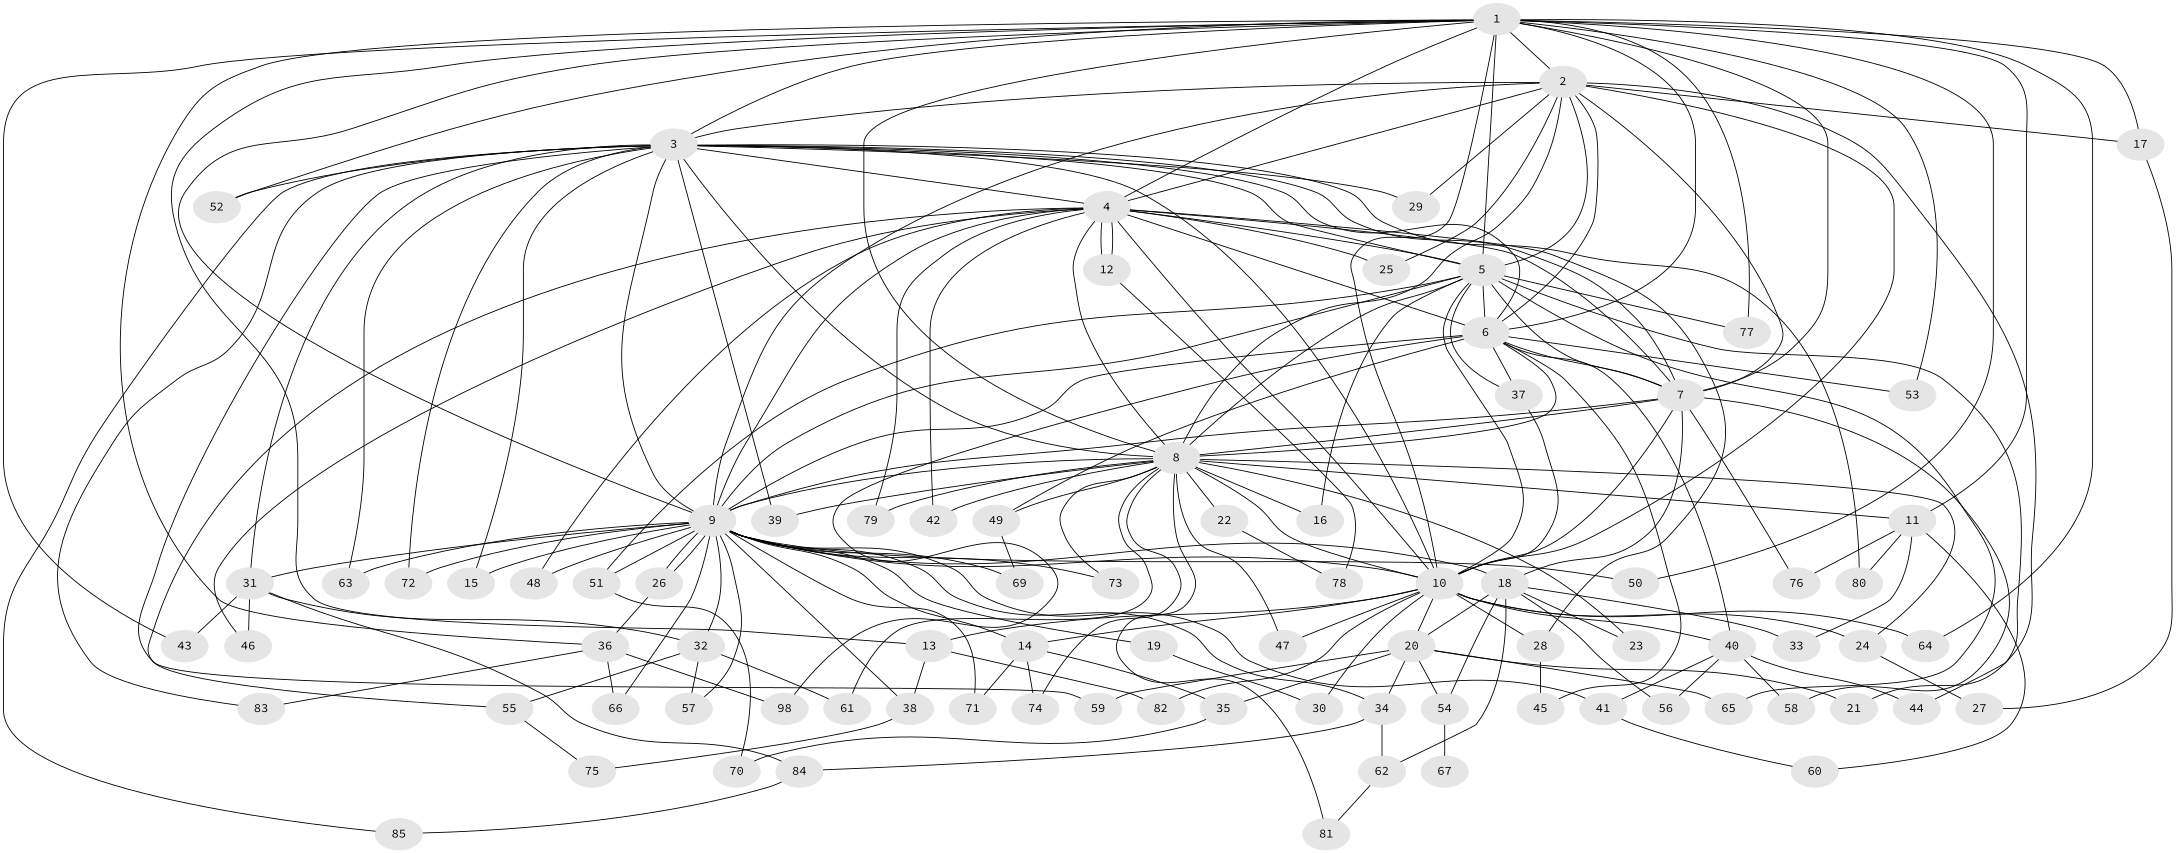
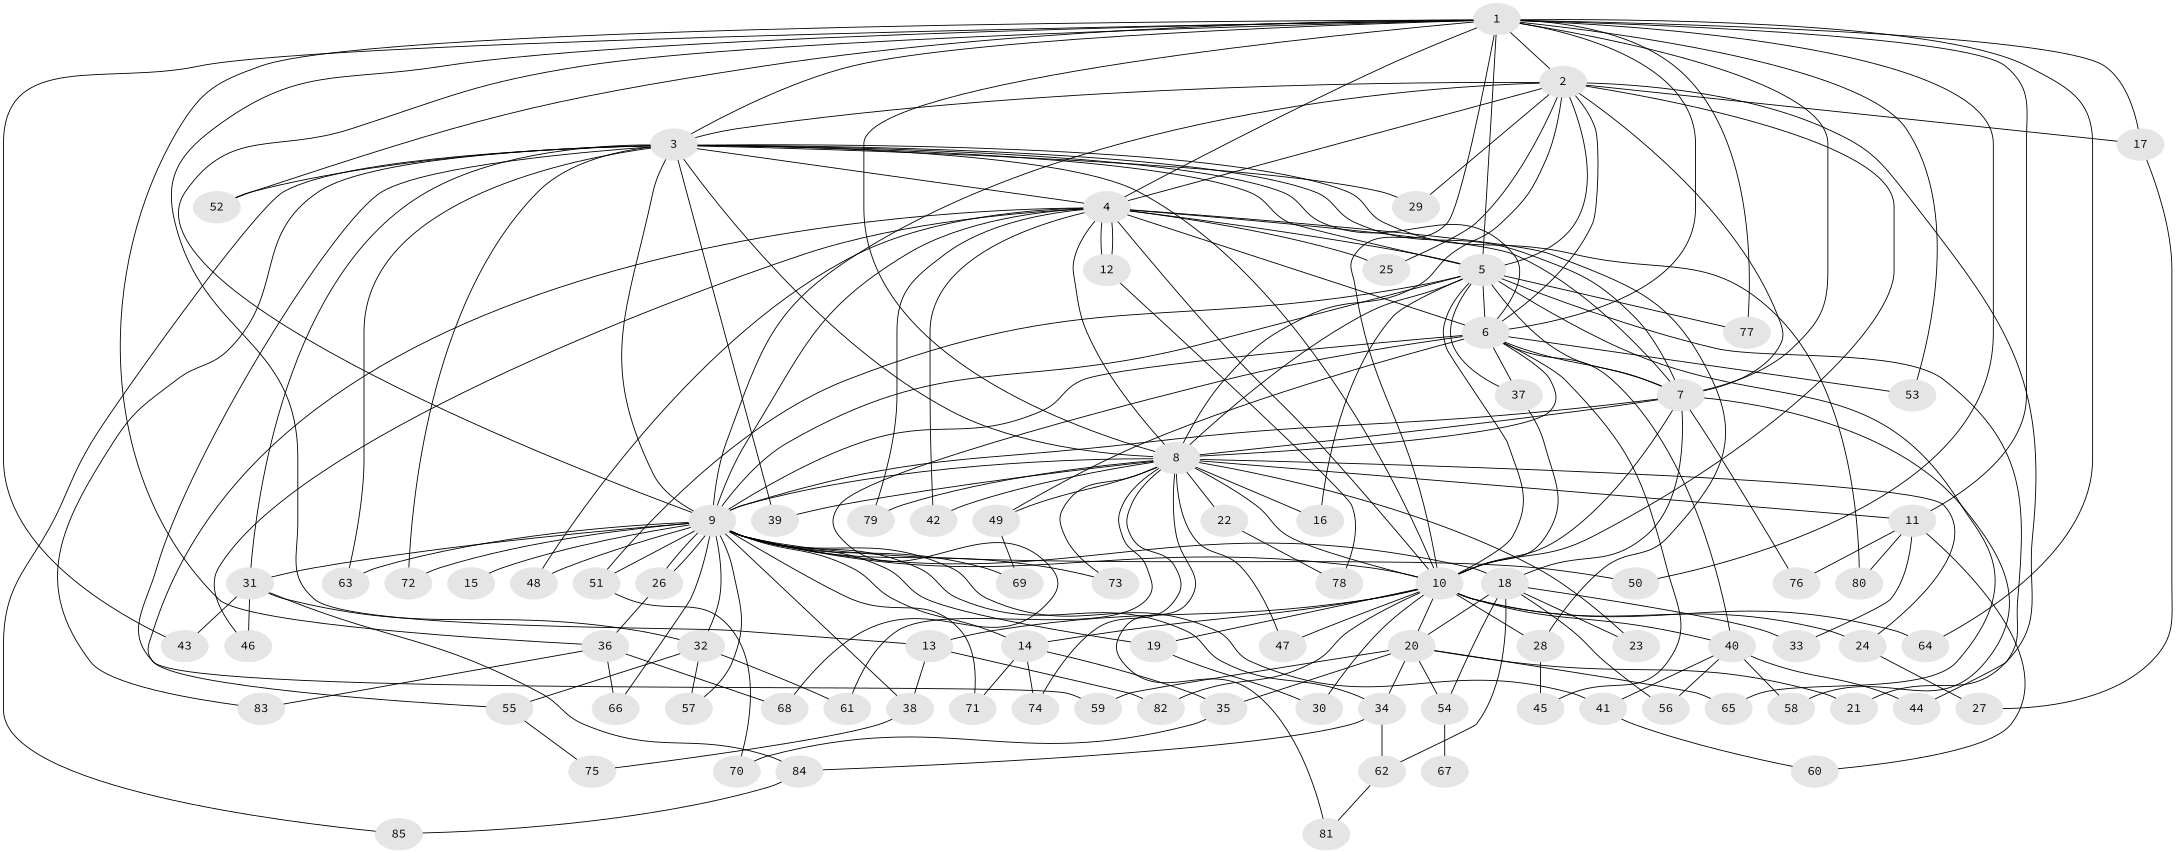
edge "3" -- "15": removed
edge "10" -- "19": added
node "98": label "98" -> "68"
